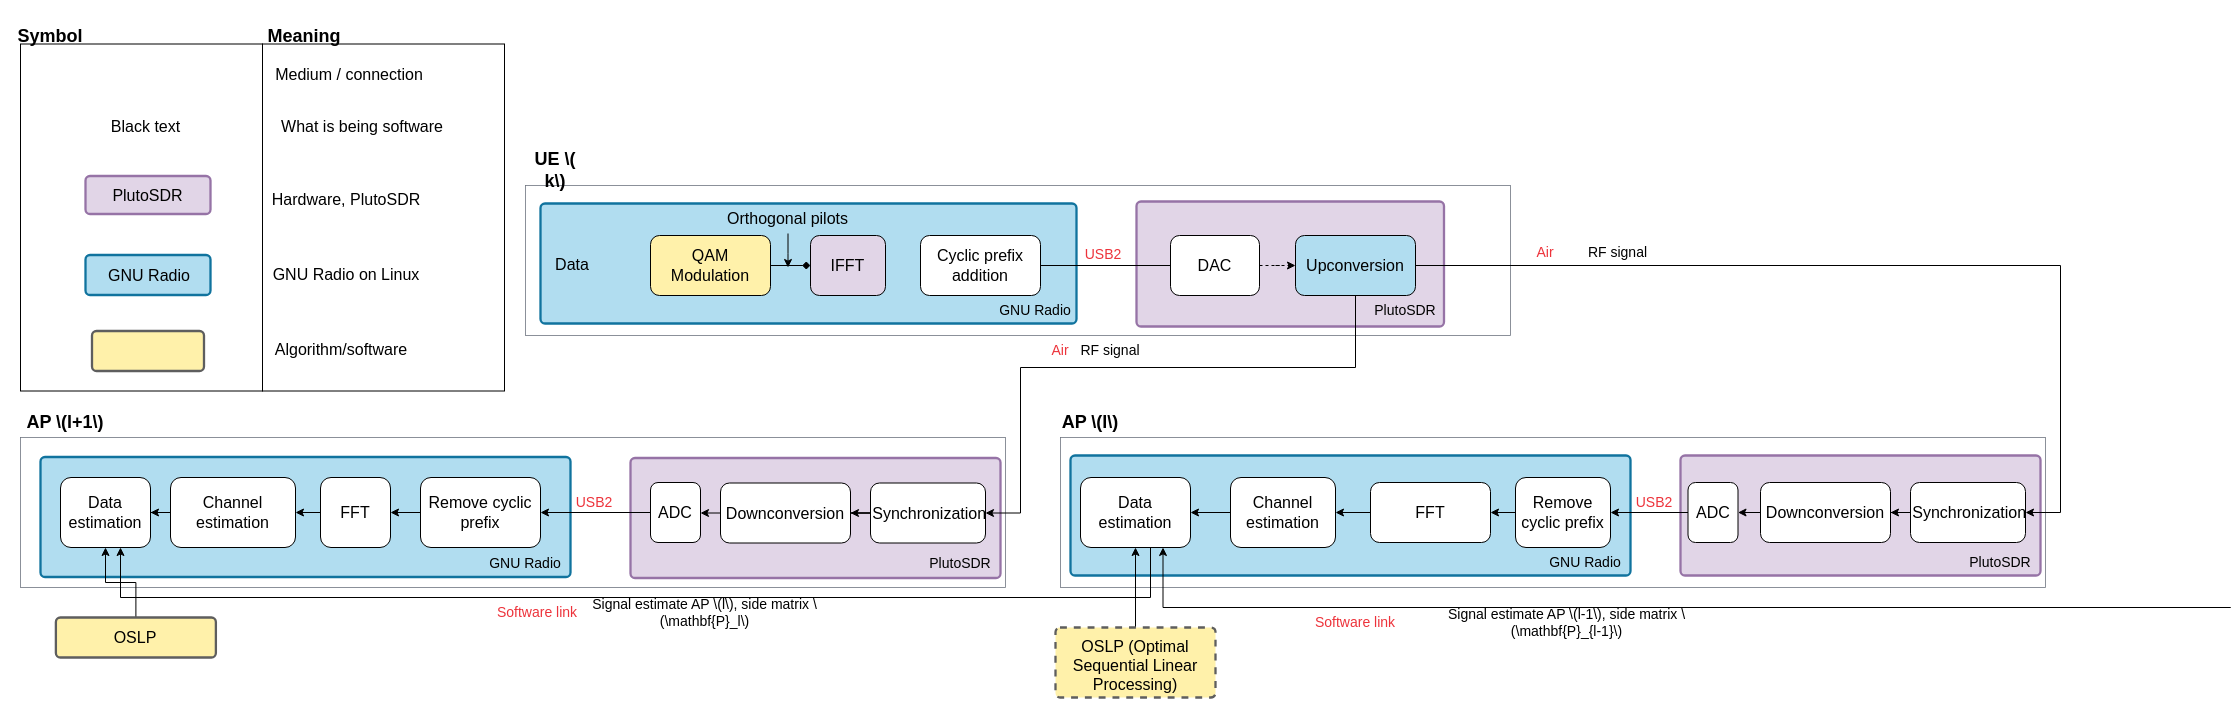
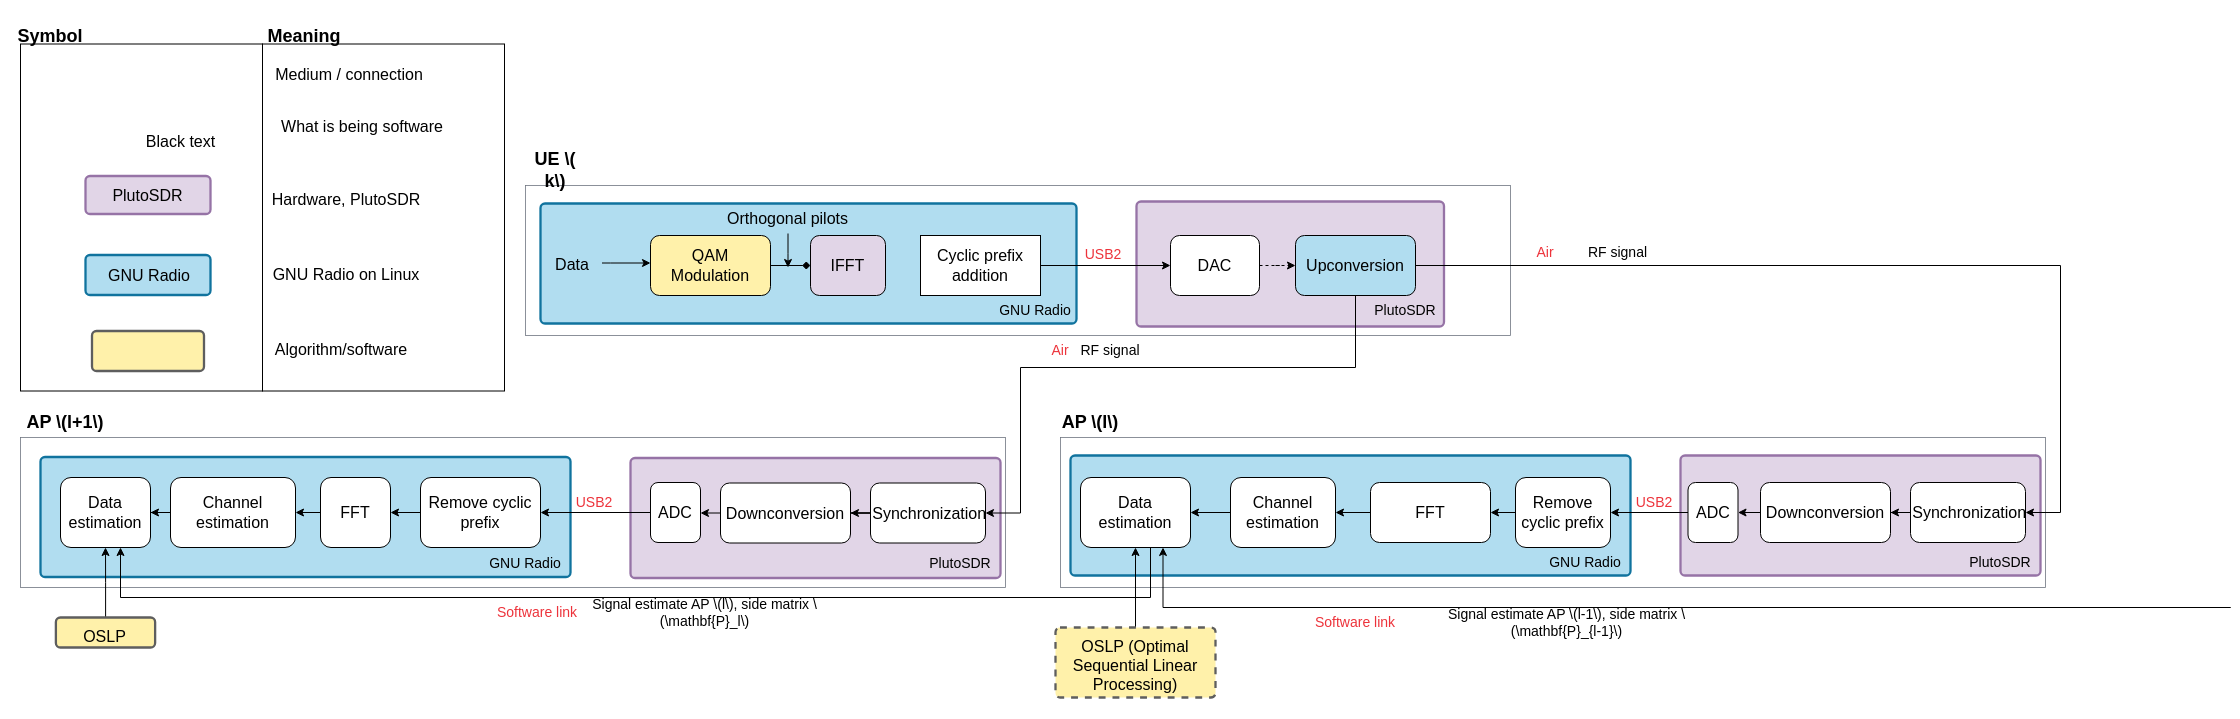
node "Black text": moved (146, 126) -> (181, 141)
edge "Data" -> "QAM Modulation": added
node "Cyclic prefix addition": shape rounded rectangle -> rectangle
edge "Cyclic prefix addition" -- "DAC": arrowhead none -> classic
node "OSLP": size 160x40 -> 99x30
